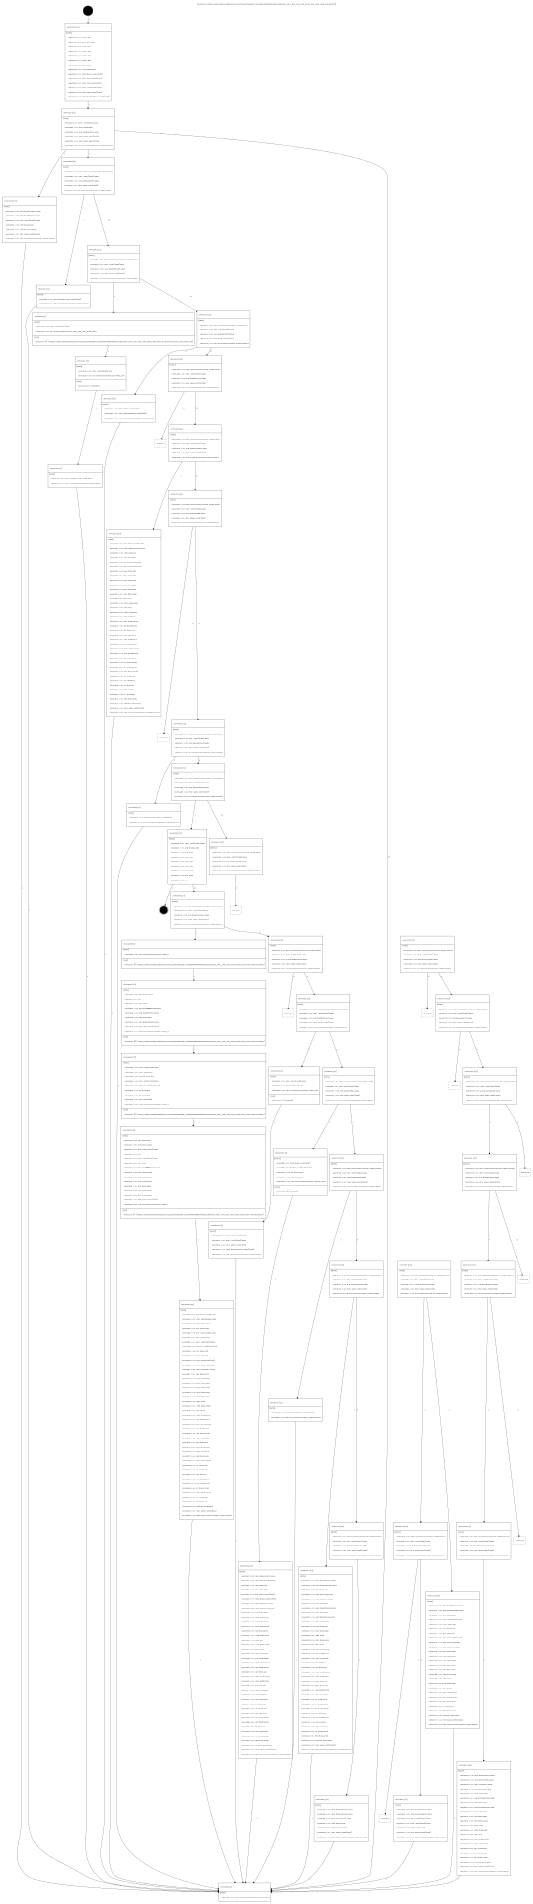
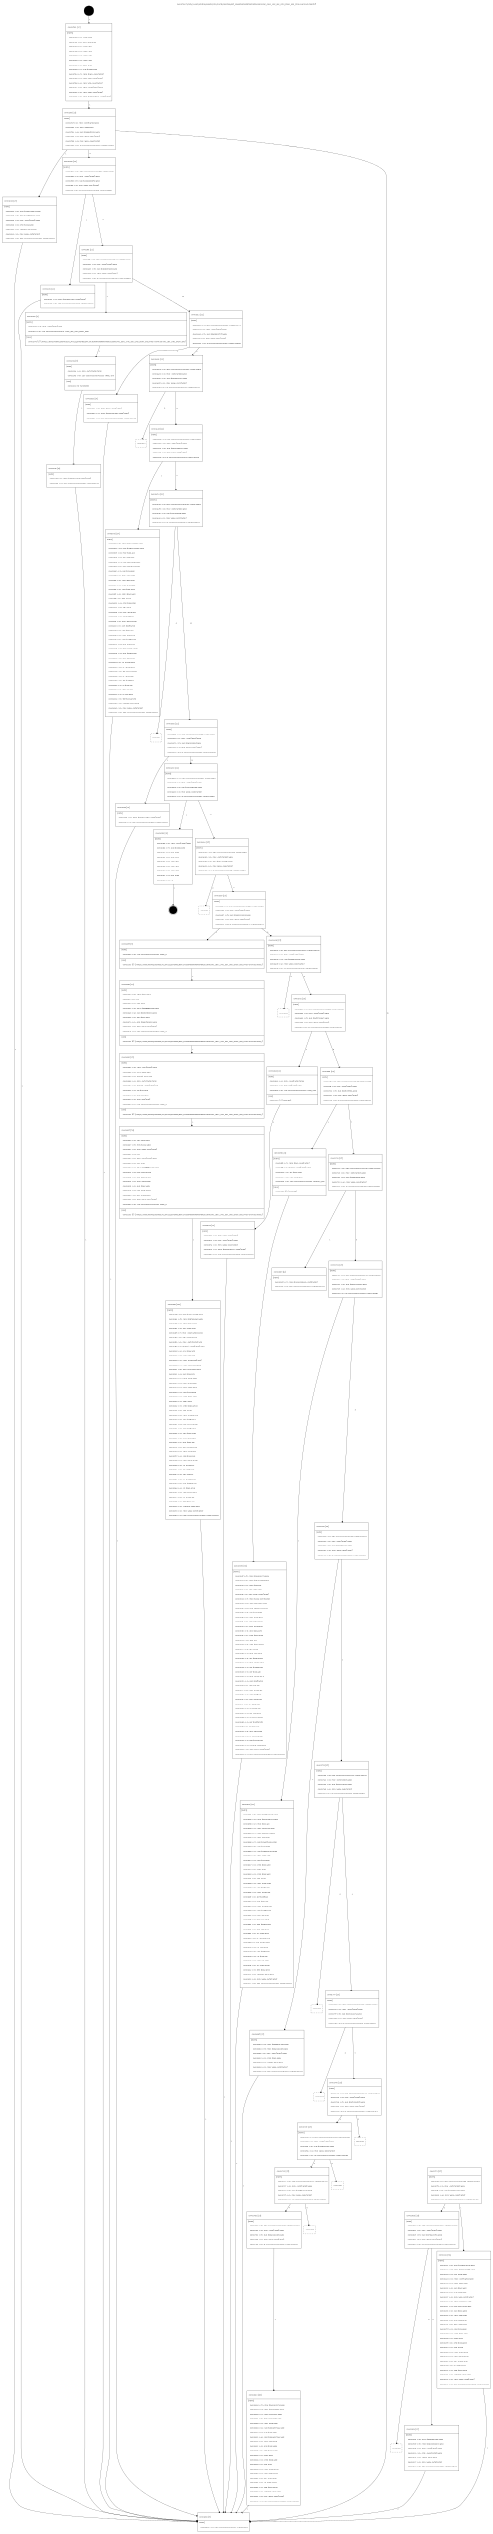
edge "0x401db9 [21]" -> "0x4016af [25]": now "0x401696 [25]" -> "0x4016af [25]"
edge "0x401b85 [12]" -> "0x401ed3 [5]": removed, label "1"
edge "0x401745 [25]" -> "0x40175e [25]": added, label "4"
